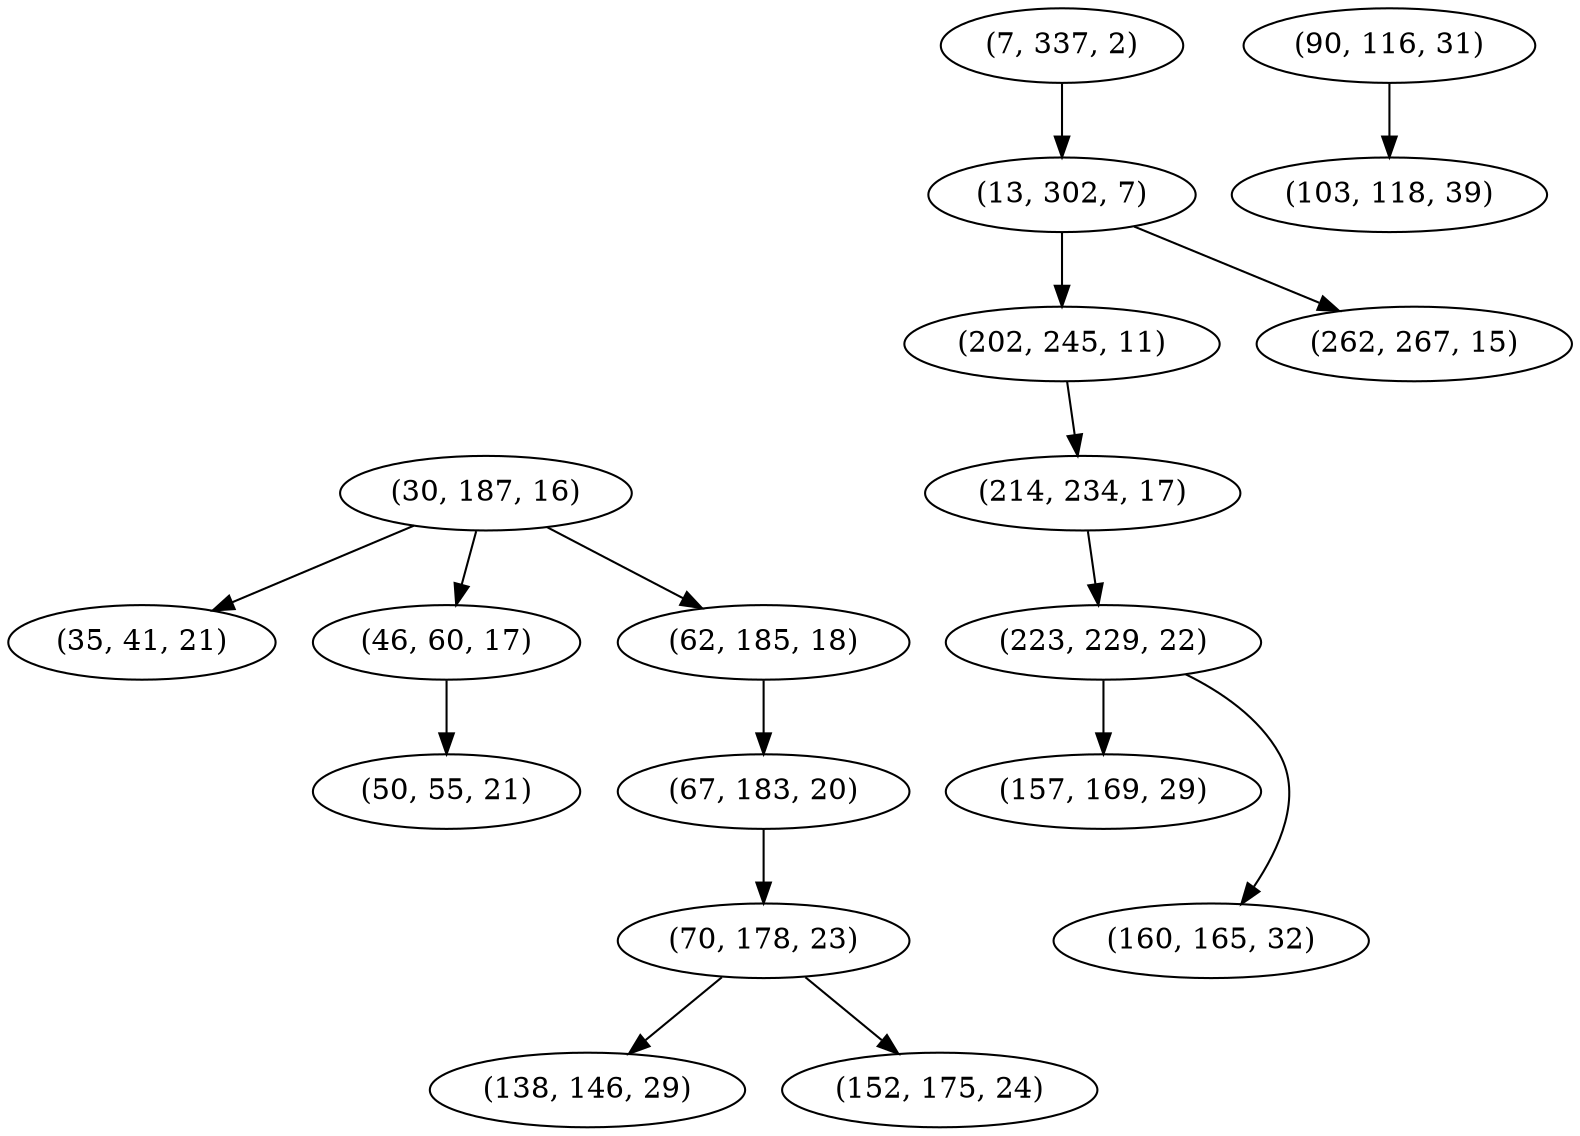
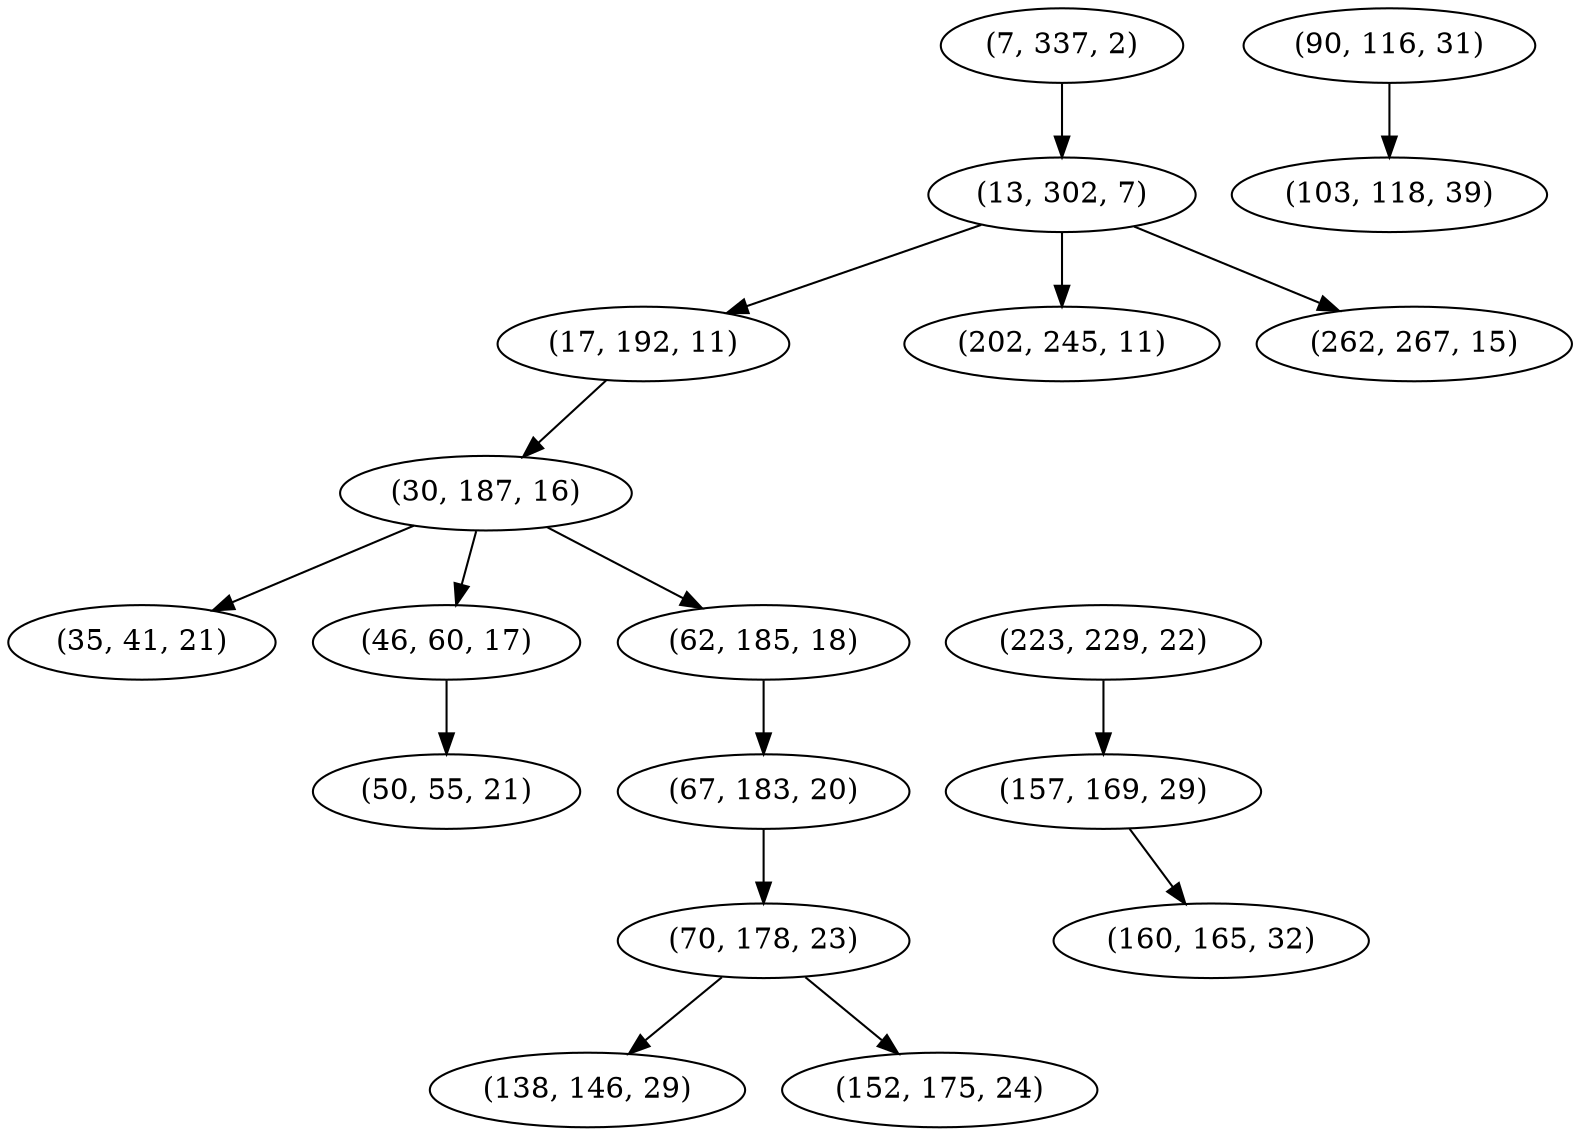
node "(17, 192, 11)": added
node "(214, 234, 17)": removed
edge "(223, 229, 22)" -> "(160, 165, 32)": now "(157, 169, 29)" -> "(160, 165, 32)"
